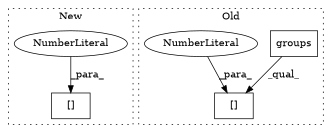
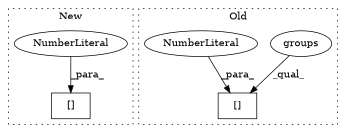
node "groups": shape box -> ellipse
